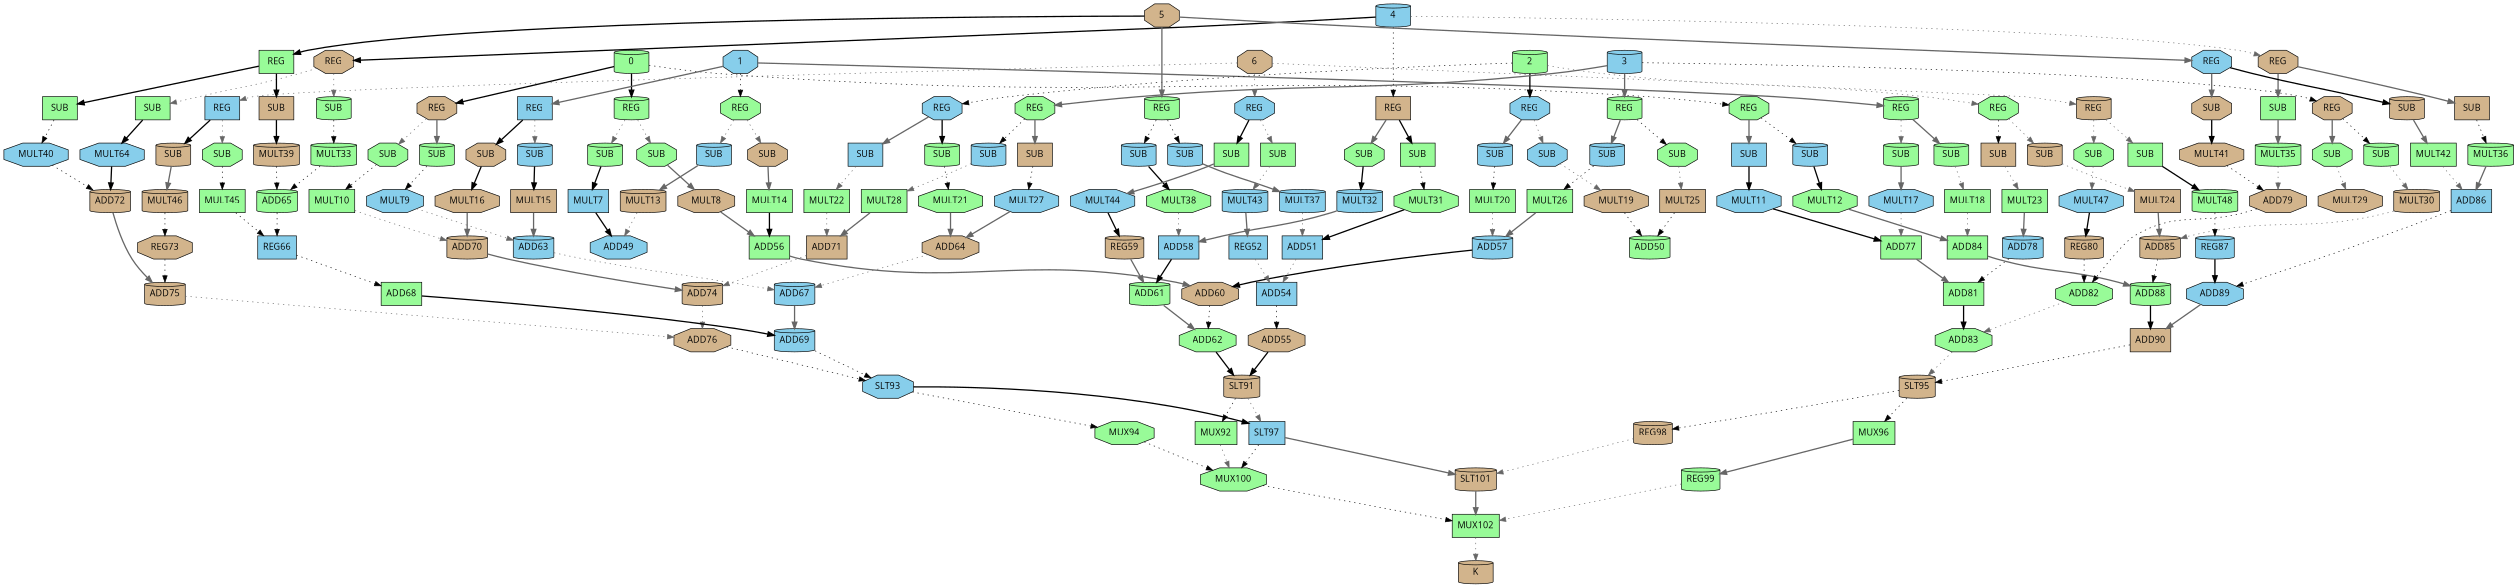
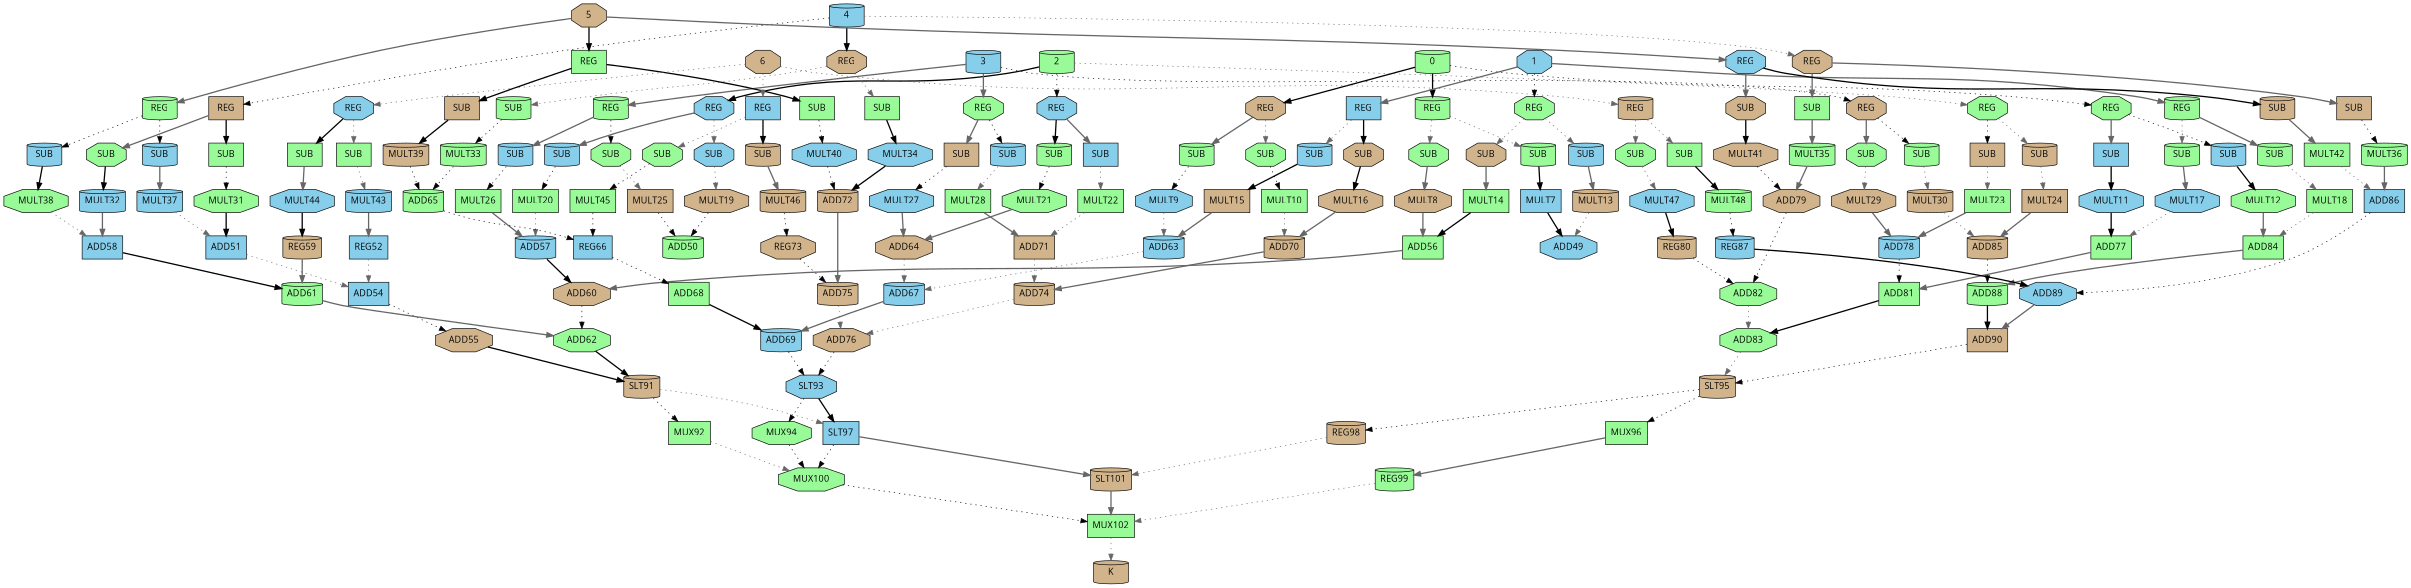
node "MULT64": label "MULT64" -> "MULT34"
edge "MULT35" -> "ADD79": style dotted -> bold
edge "MULT29" -> "ADD78": added
